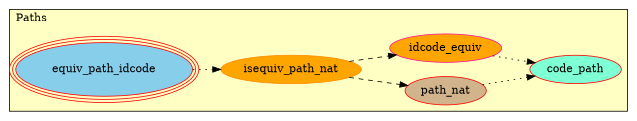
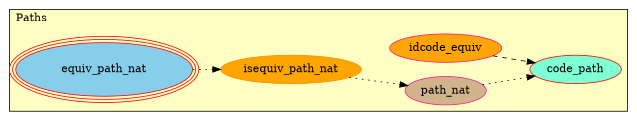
edge "isequiv_path_nat" -> "idcode_equiv": removed
edge "idcode_equiv" -> "code_path": style dotted -> dashed
node "equiv_path_idcode": label "equiv_path_idcode" -> "equiv_path_nat"
edge "isequiv_path_nat" -> "path_nat": style dashed -> dotted
node "path_nat": color red -> deeppink
